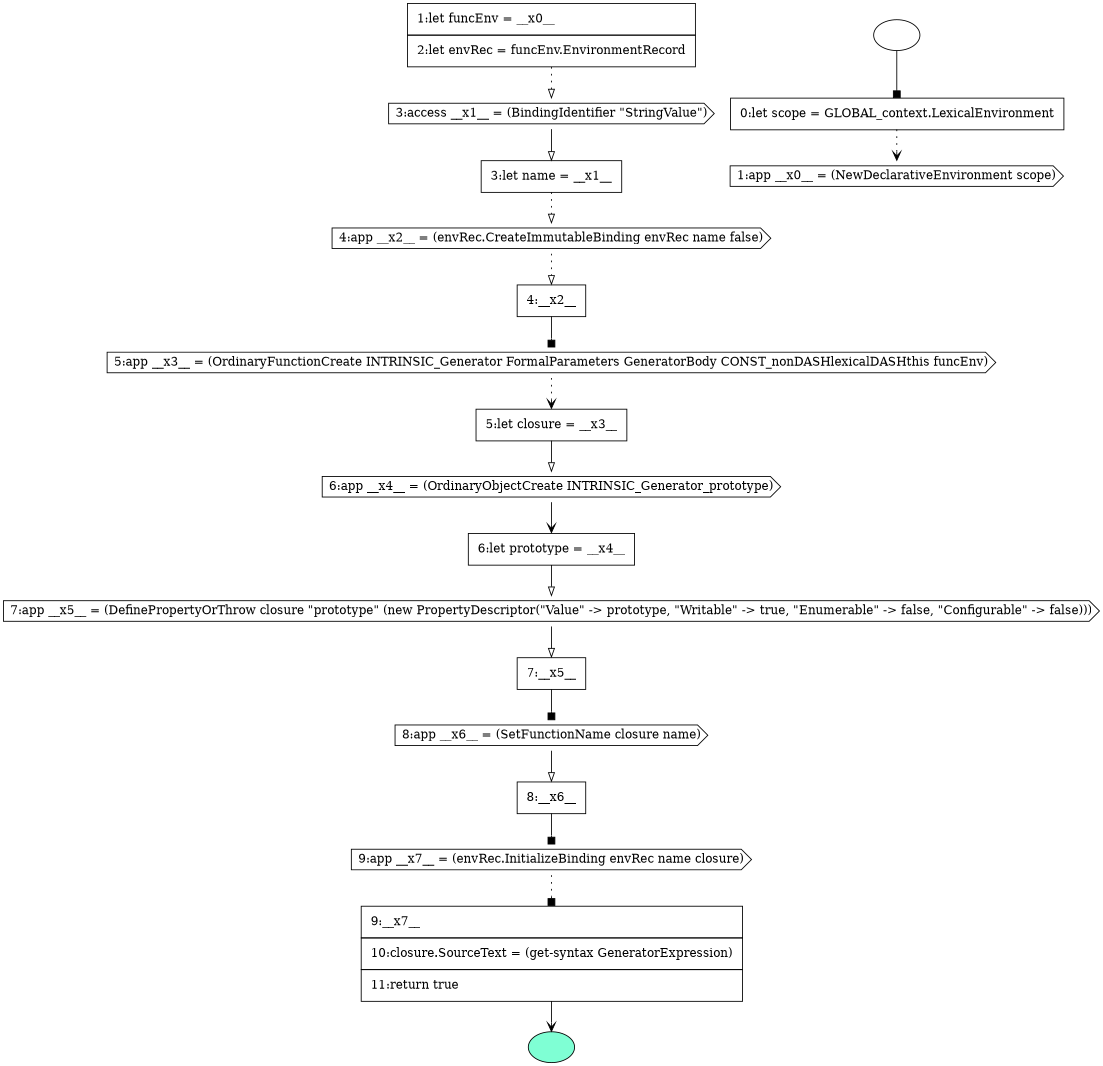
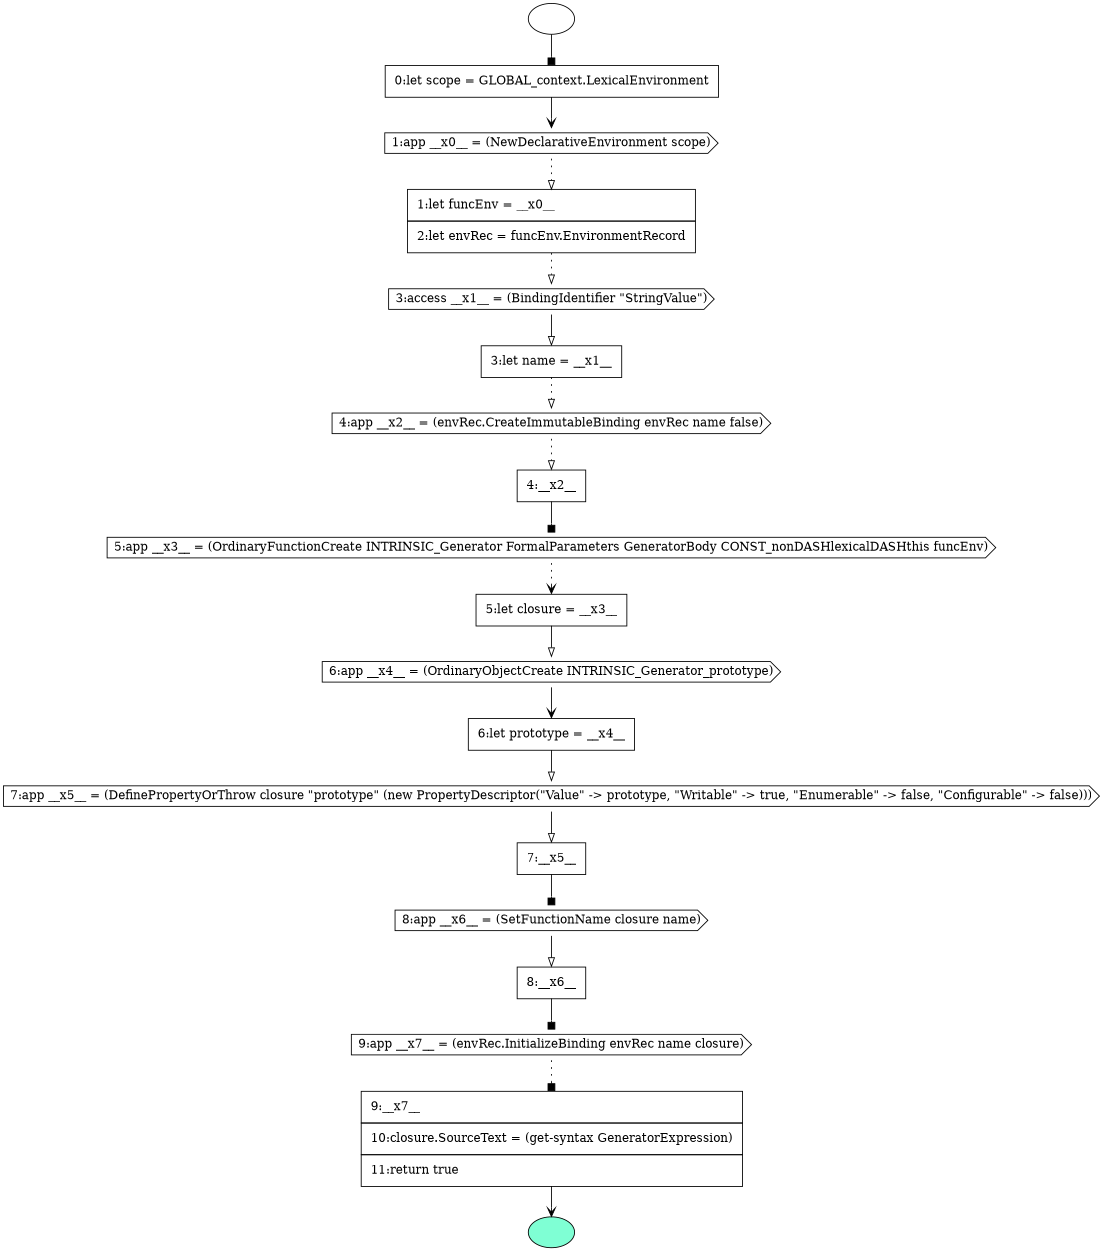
edge "0:let scope = GLOBAL_context.LexicalEnvironment" -> "1:app __x0__ = (NewDeclarativeEnvironment scope)": style dotted -> solid
edge "1:app __x0__ = (NewDeclarativeEnvironment scope)" -> "1:let funcEnv = __x0__": added
